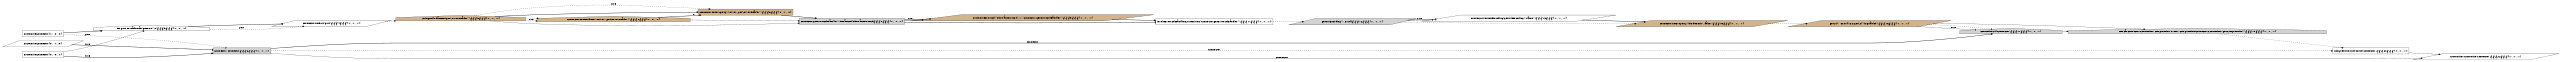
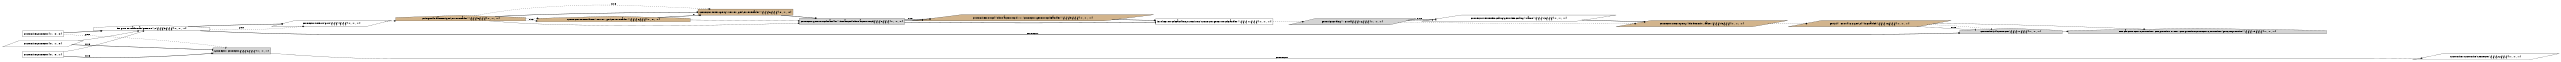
edge "customizeConnector['0', '1', '0']" -> "int port = Math.max(getPort(),0)@@@3@@@['1', '1', '1']": added
edge "Connector connector@@@2@@@['1', '1', '1']" -> "customizeSsl(connector)@@@17@@@['1', '1', '1']": now "int port = Math.max(getPort(),0)@@@3@@@['1', '1', '1']" -> "customizeSsl(connector)@@@17@@@['1', '1', '1']"
node "compression.customize(connector)@@@20@@@['1', '1', '1']": removed
